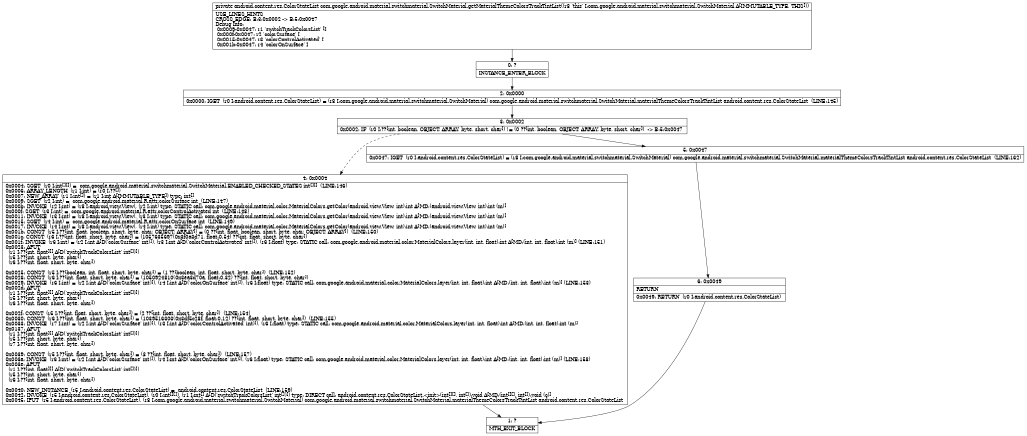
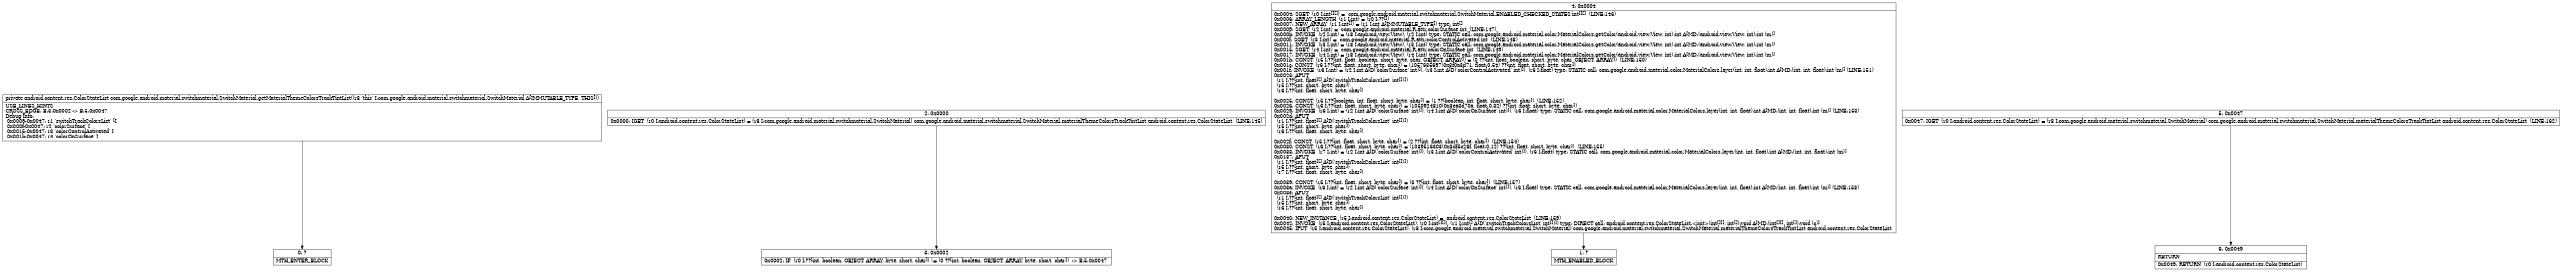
node "0: ?": text "INSTANCE_ENTER_BLOCK" -> "MTH_ENTER_BLOCK"
edge "0: ?" -> "2: 0x0000": removed
edge "3: 0x0002" -> "5: 0x0047": removed
edge "3: 0x0002" -> "4: 0x0004": removed
edge "6: 0x0049" -> "1: ?": removed
node "1: ?": text "MTH_EXIT_BLOCK" -> "MTH_ENABLED_BLOCK"
